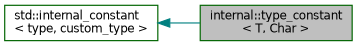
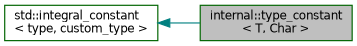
node "std::internal_constant < type, custom_type >": label "std::internal_constant < type, custom_type >" -> "std::integral_constant < type, custom_type >"
